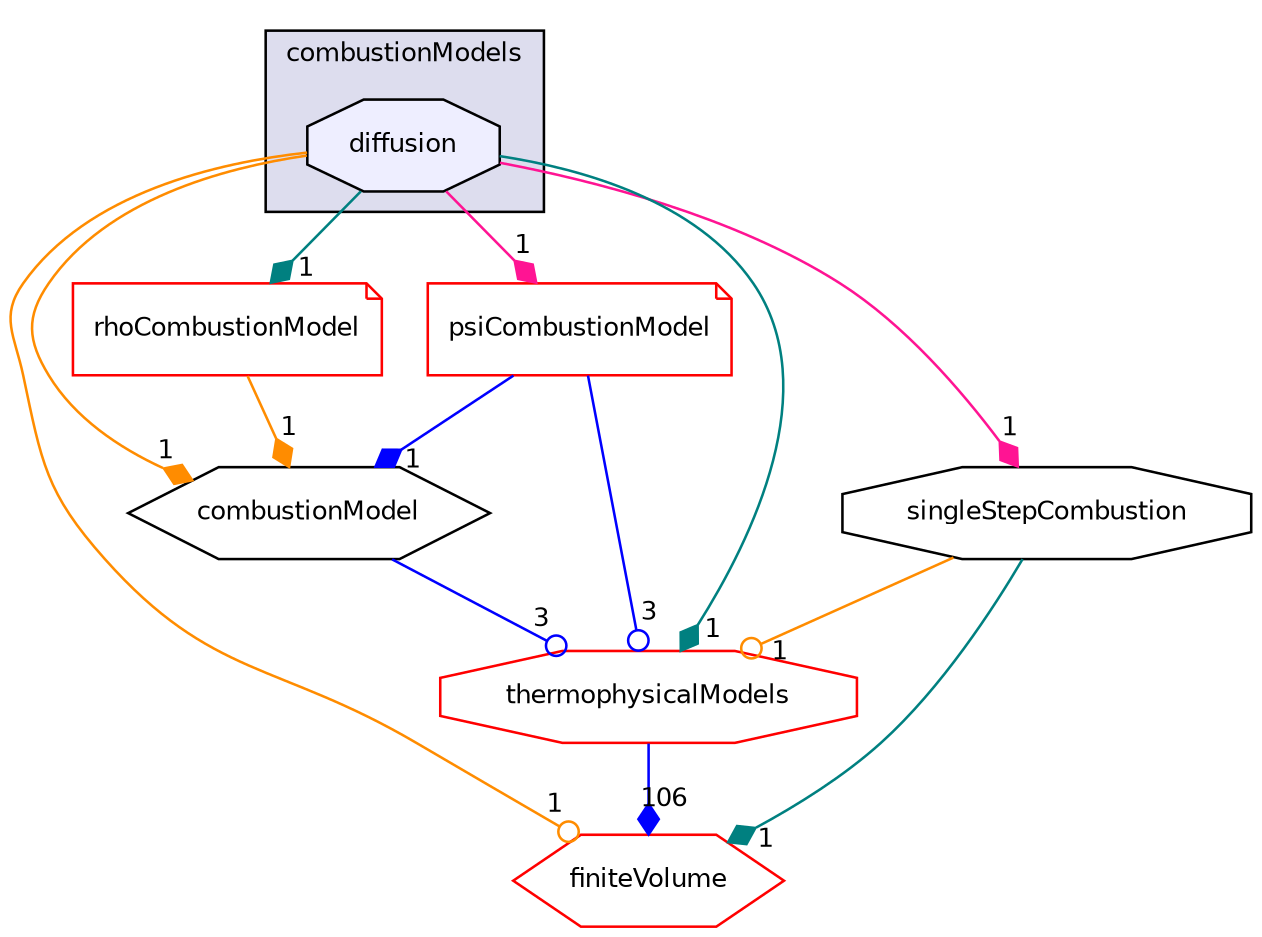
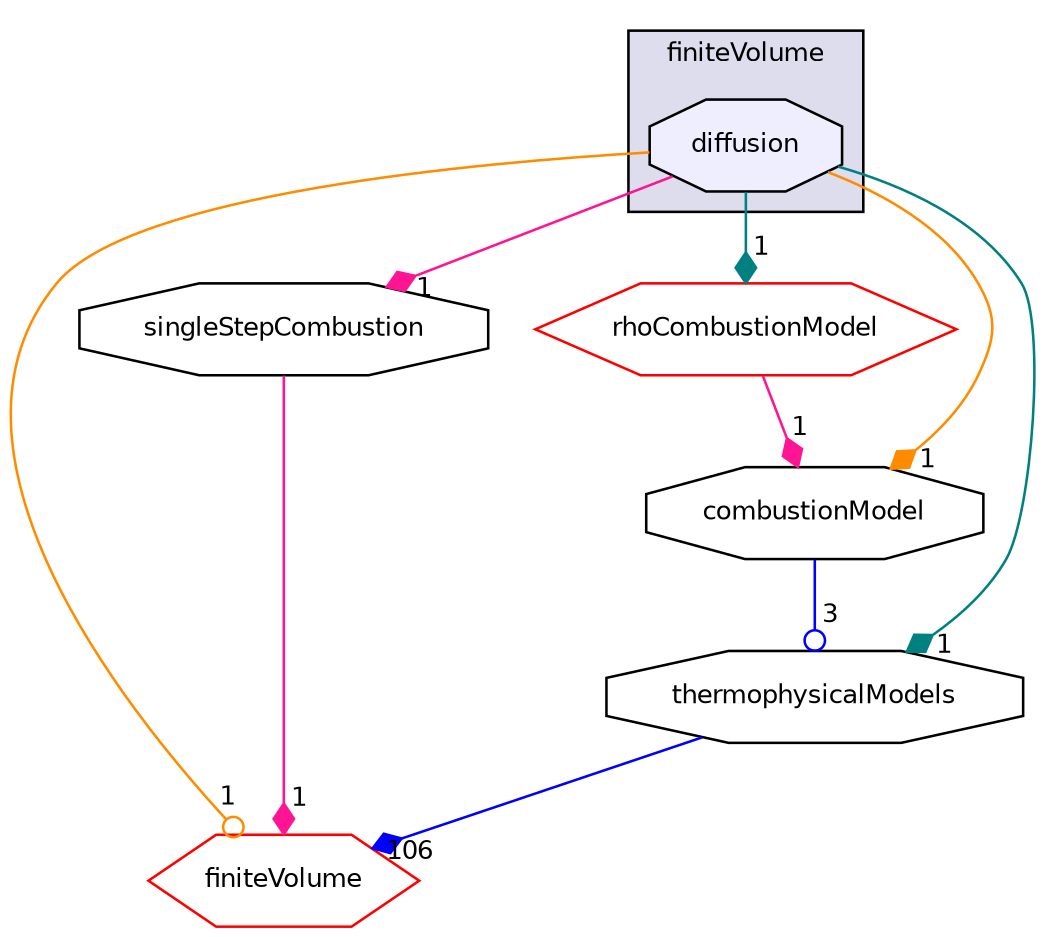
cluster "combustionModels": label "combustionModels" -> "finiteVolume"
node "rhoCombustionModel": shape note -> hexagon
node "psiCombustionModel": removed
edge "rhoCombustionModel" -> "combustionModel": color darkorange -> deeppink
node "combustionModel": shape hexagon -> octagon
edge "singleStepCombustion" -> "thermophysicalModels": removed
node "thermophysicalModels": color red -> black
edge "singleStepCombustion" -> "finiteVolume": color teal -> deeppink
